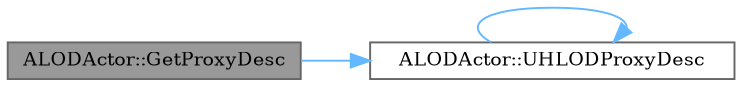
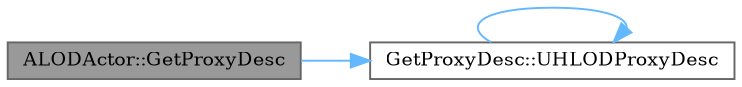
node "ALODActor::UHLODProxyDesc": label "ALODActor::UHLODProxyDesc" -> "GetProxyDesc::UHLODProxyDesc"
